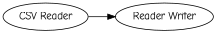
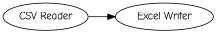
node "Reader Writer": label "Reader Writer" -> "Excel Writer"
